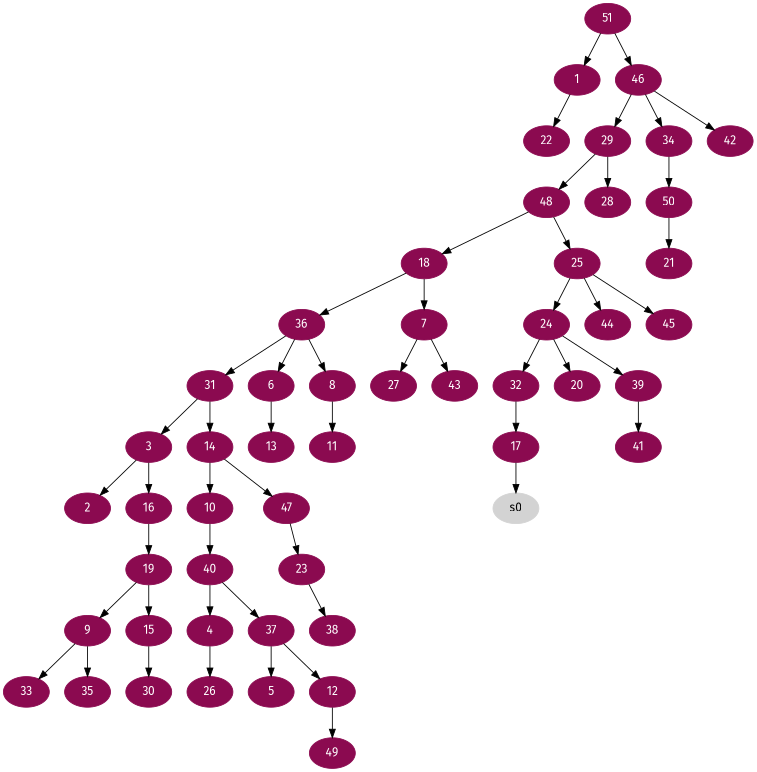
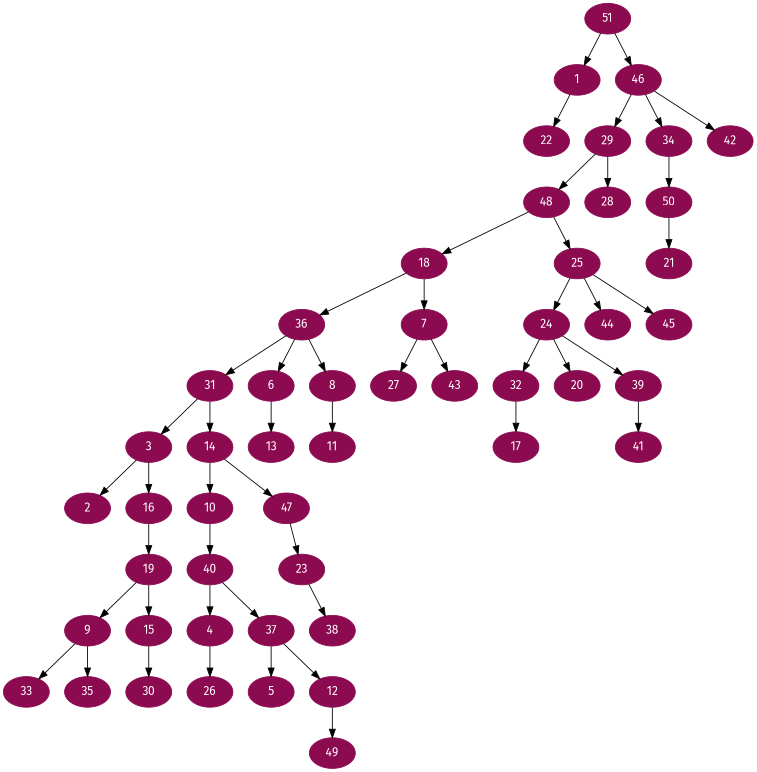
node "s0": removed
